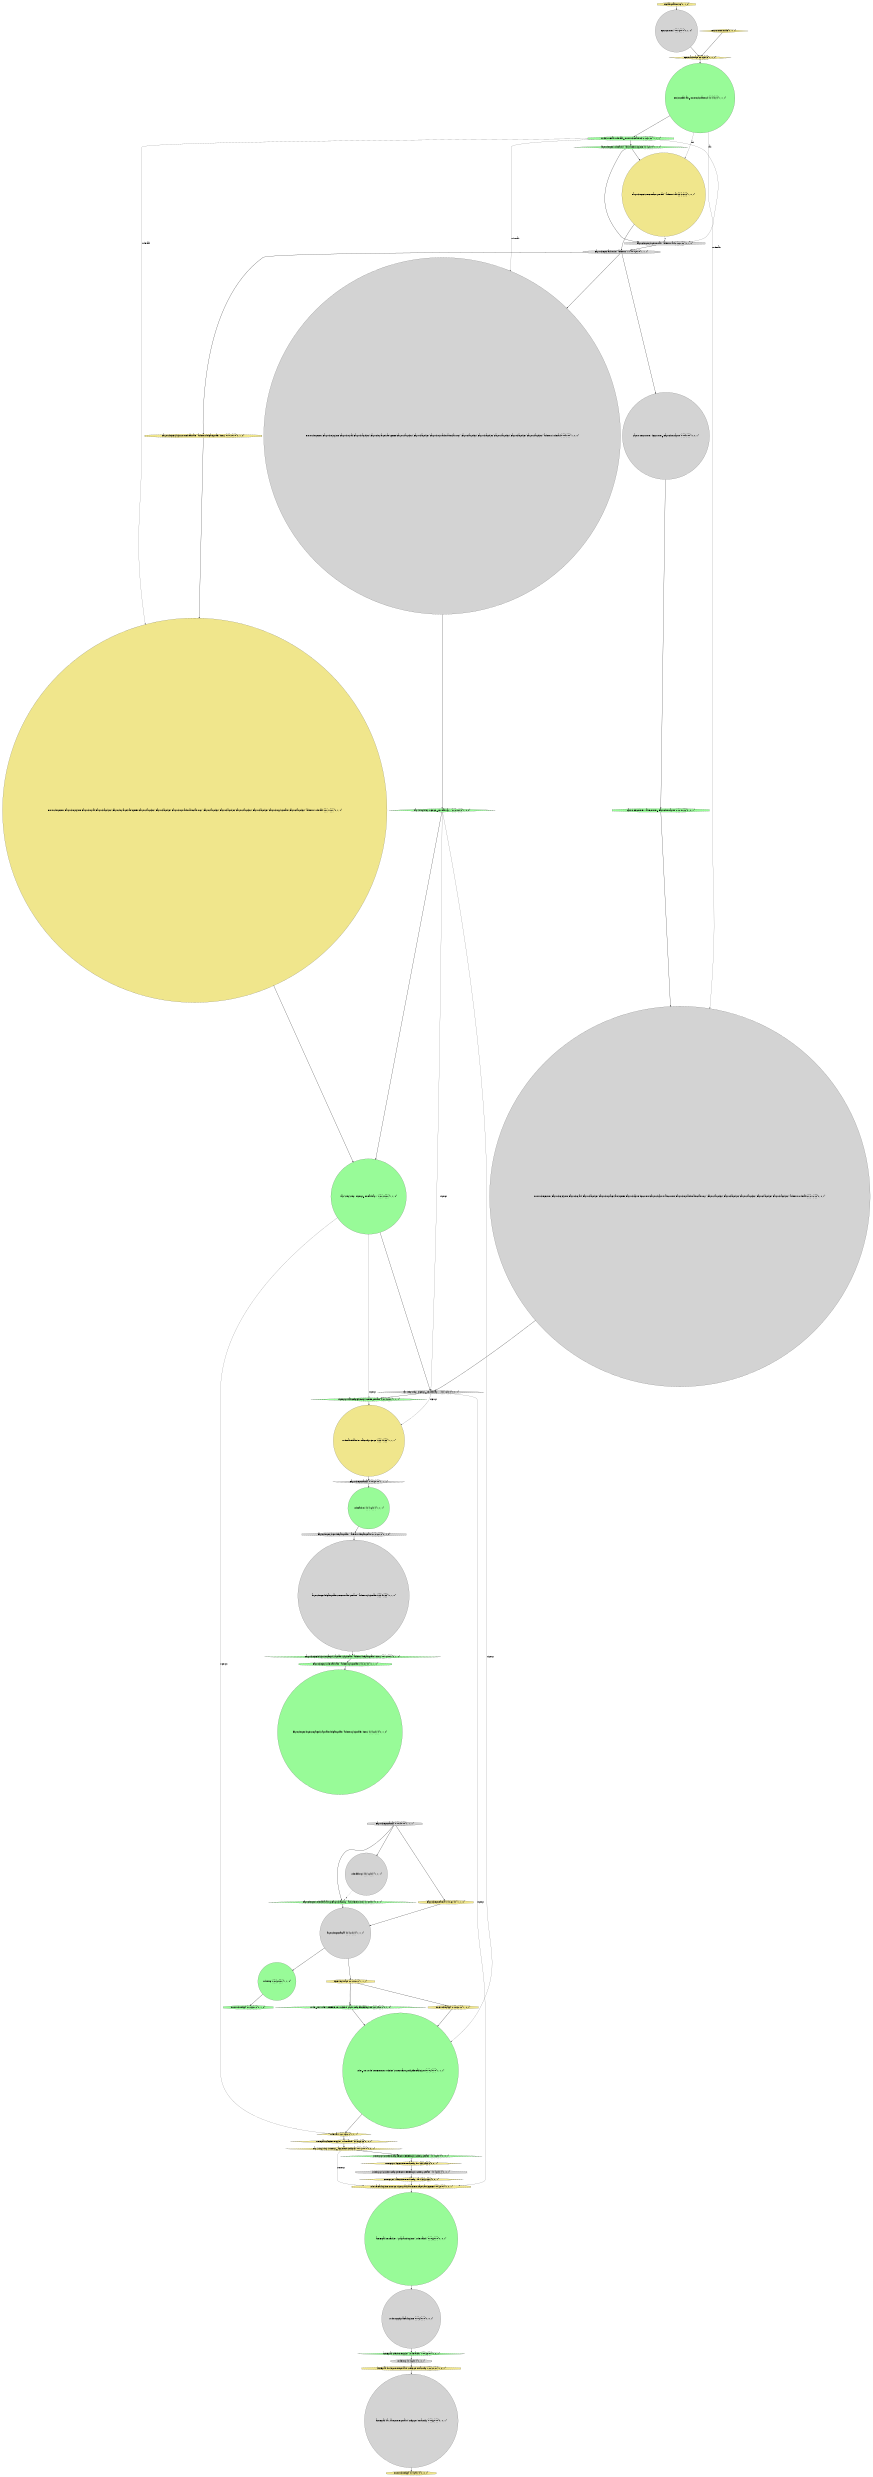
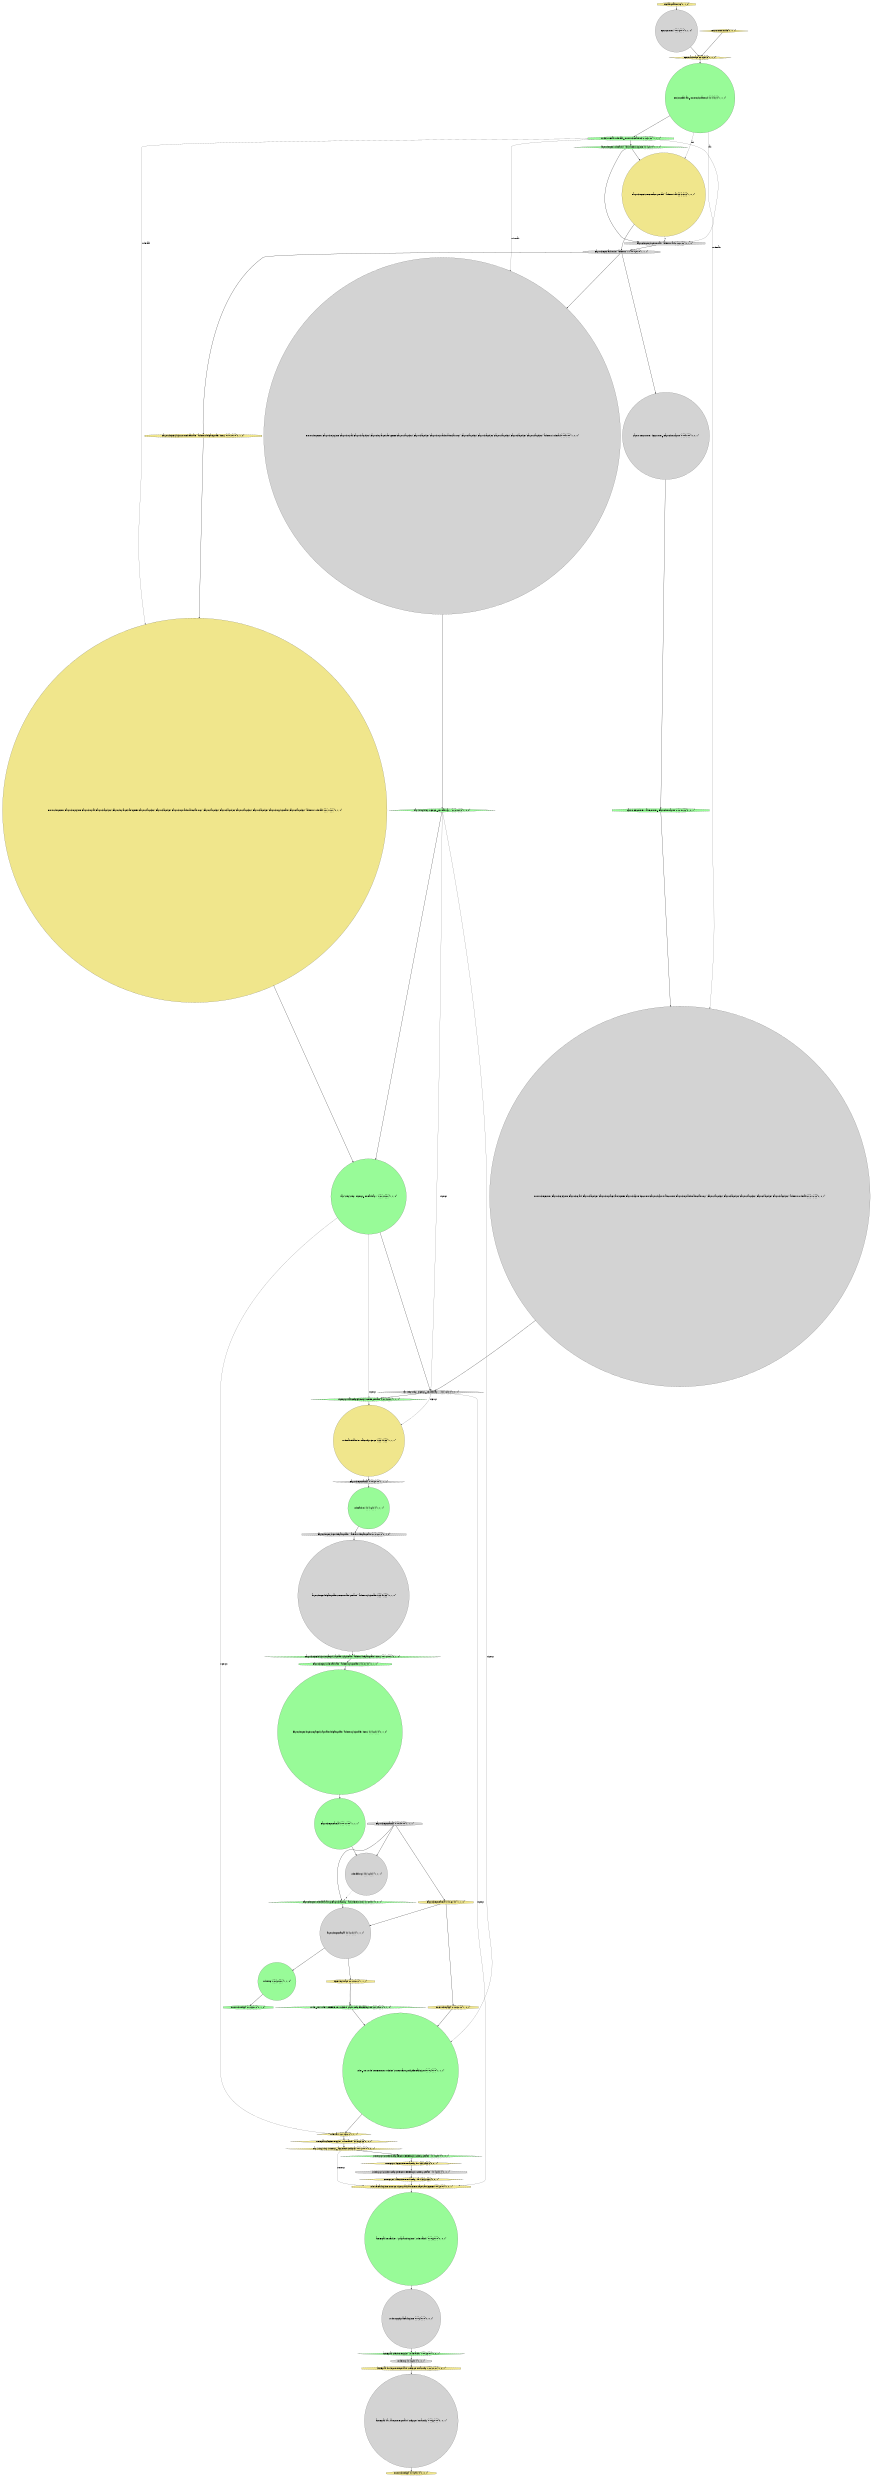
node "EasyMock.expectLastCall()@@@17@@@['1', '1', '1']": added
edge "expectStopStorage()@@@22@@@['1', '1', '1']" -> "PowerMock.replayAll()@@@23@@@['1', '0', '1']": now "EasyMock.expectLastCall()@@@26@@@['1', '1', '0']" -> "PowerMock.replayAll()@@@23@@@['1', '0', '1']"
